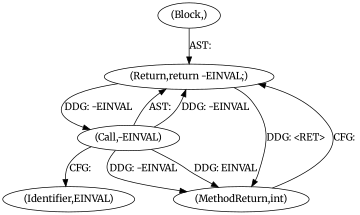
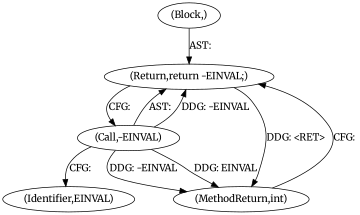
edge "(Return,return -EINVAL;)" -> "(Call,-EINVAL)": label "DDG: -EINVAL" -> "CFG: "
